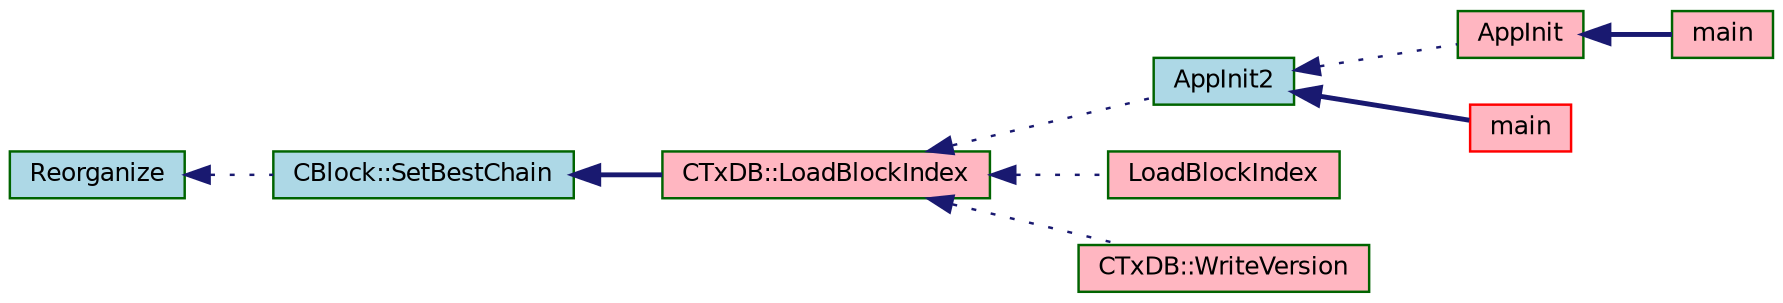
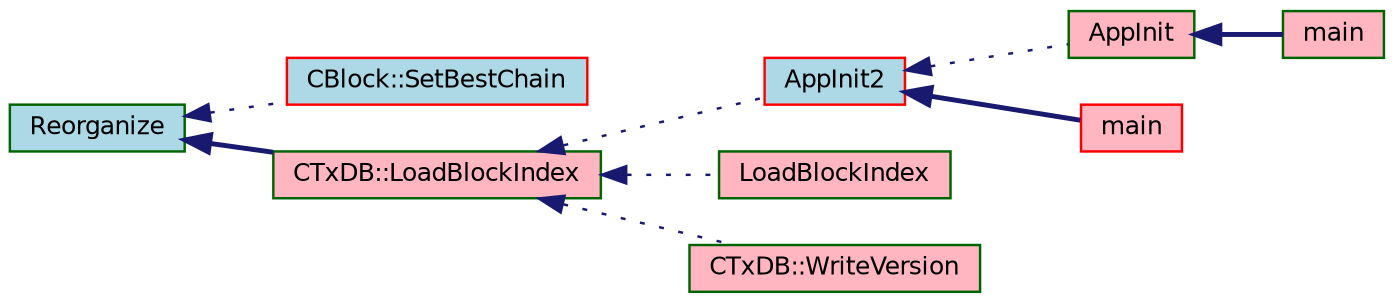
node "AppInit2": color darkgreen -> red
node "CBlock::SetBestChain": color darkgreen -> red
edge "CTxDB::LoadBlockIndex" -> "CBlock::SetBestChain": now "CTxDB::LoadBlockIndex" -> "Reorganize"
